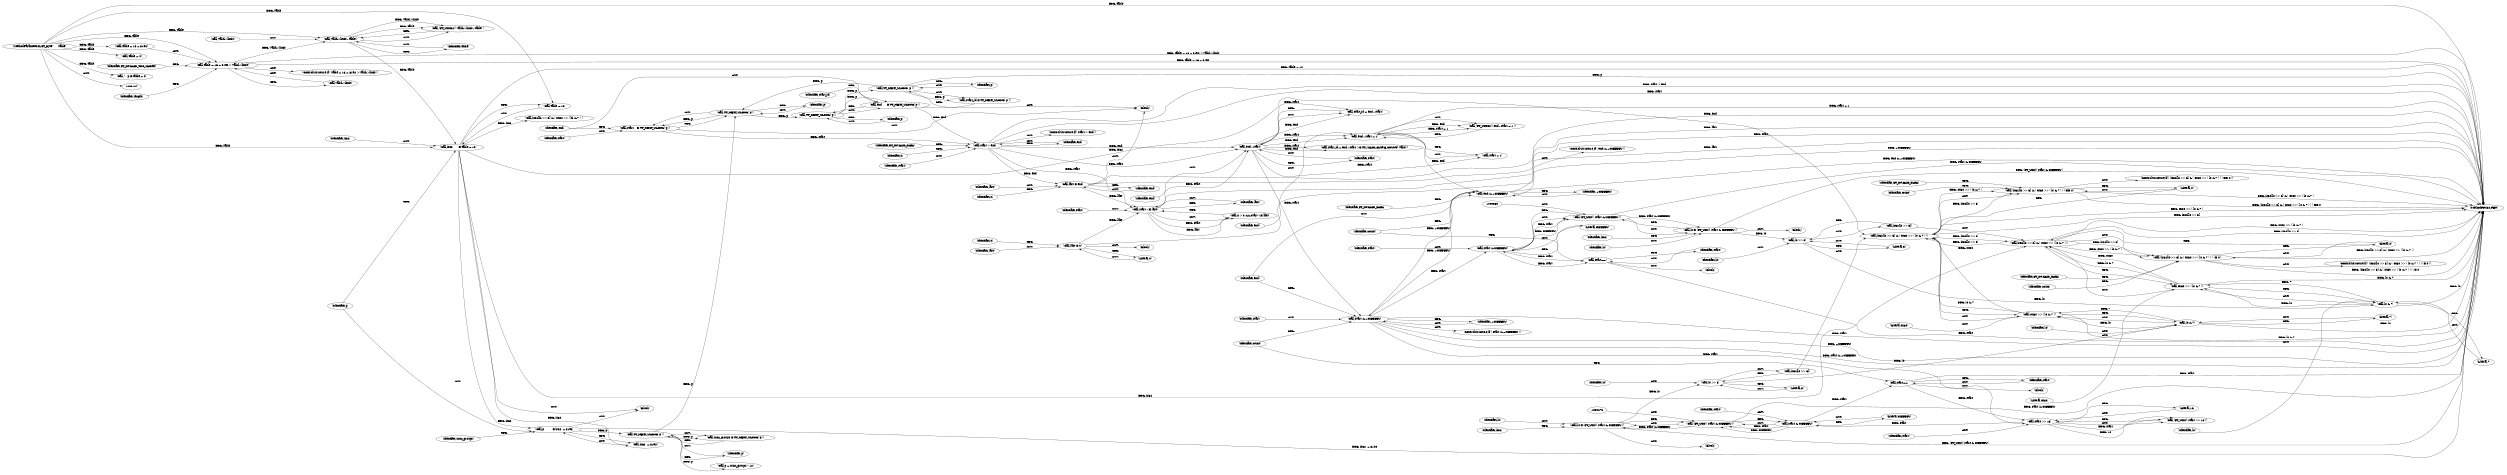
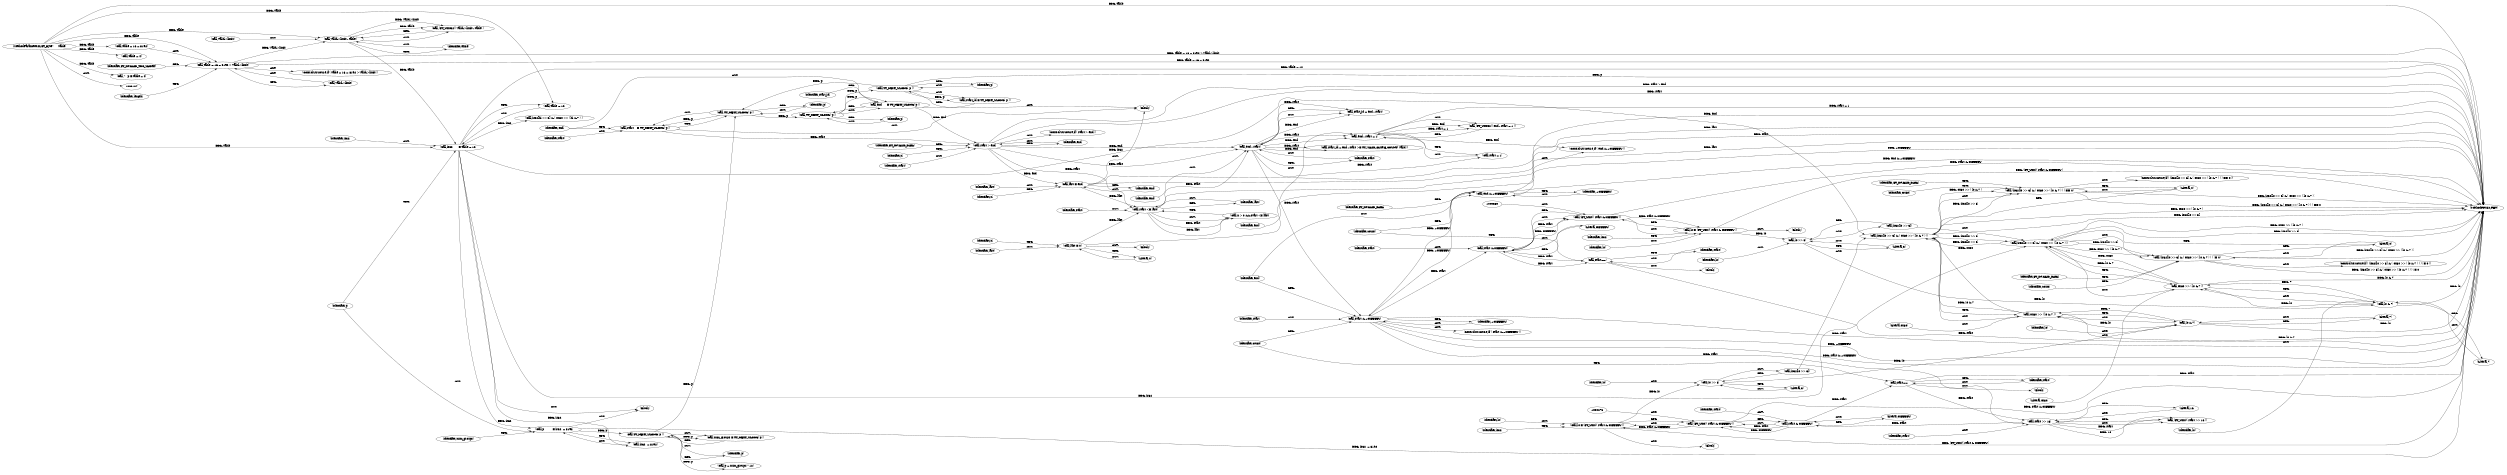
edge "(Call,end - start + 1)" -> "(Call,end & ~0xFFFFU)": now "(Call,end - start + 1)" -> "(ControlStructure,if ( end & ~0xFFFFU ))"
